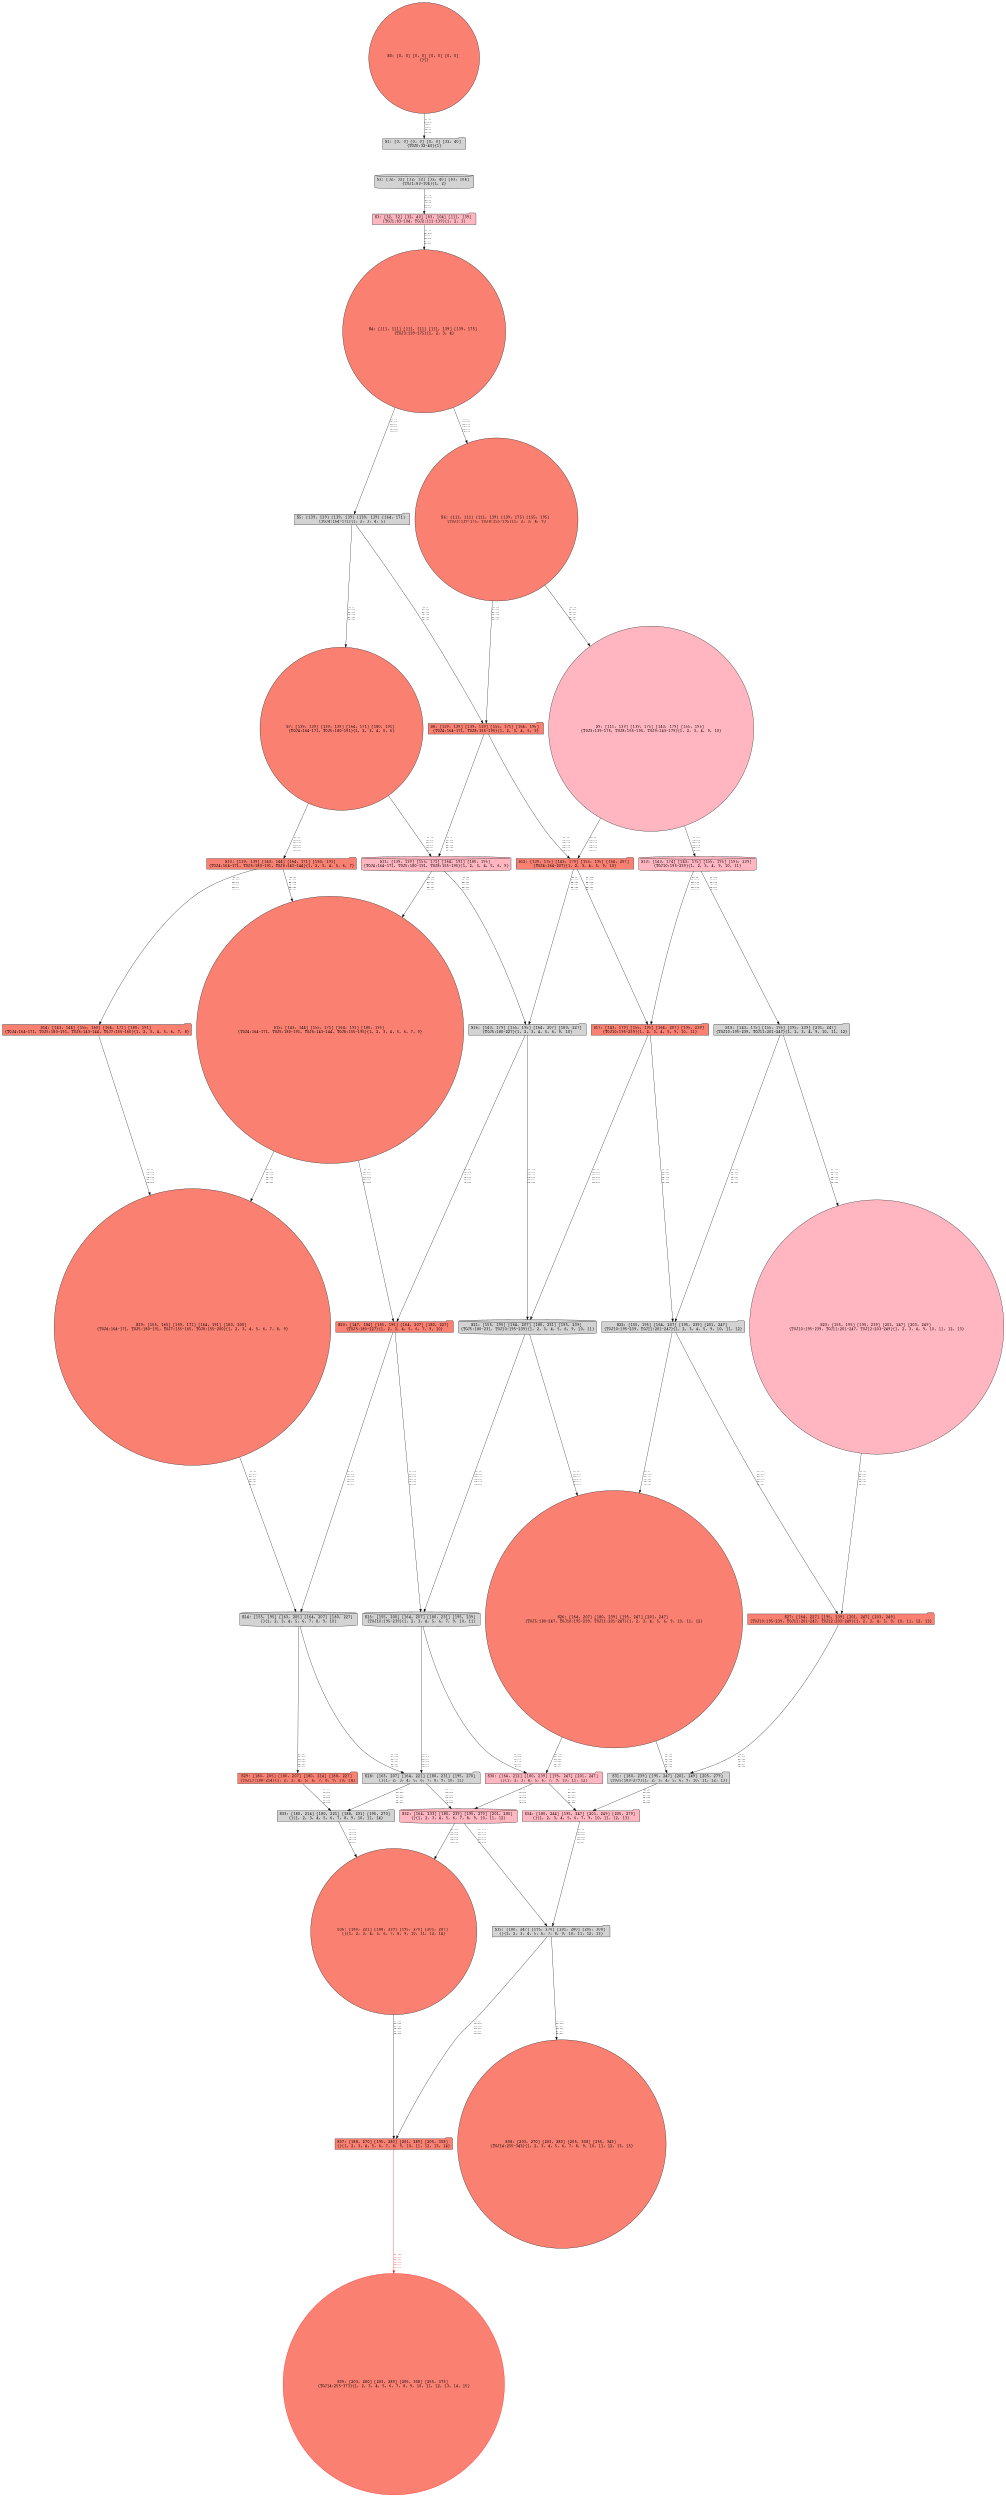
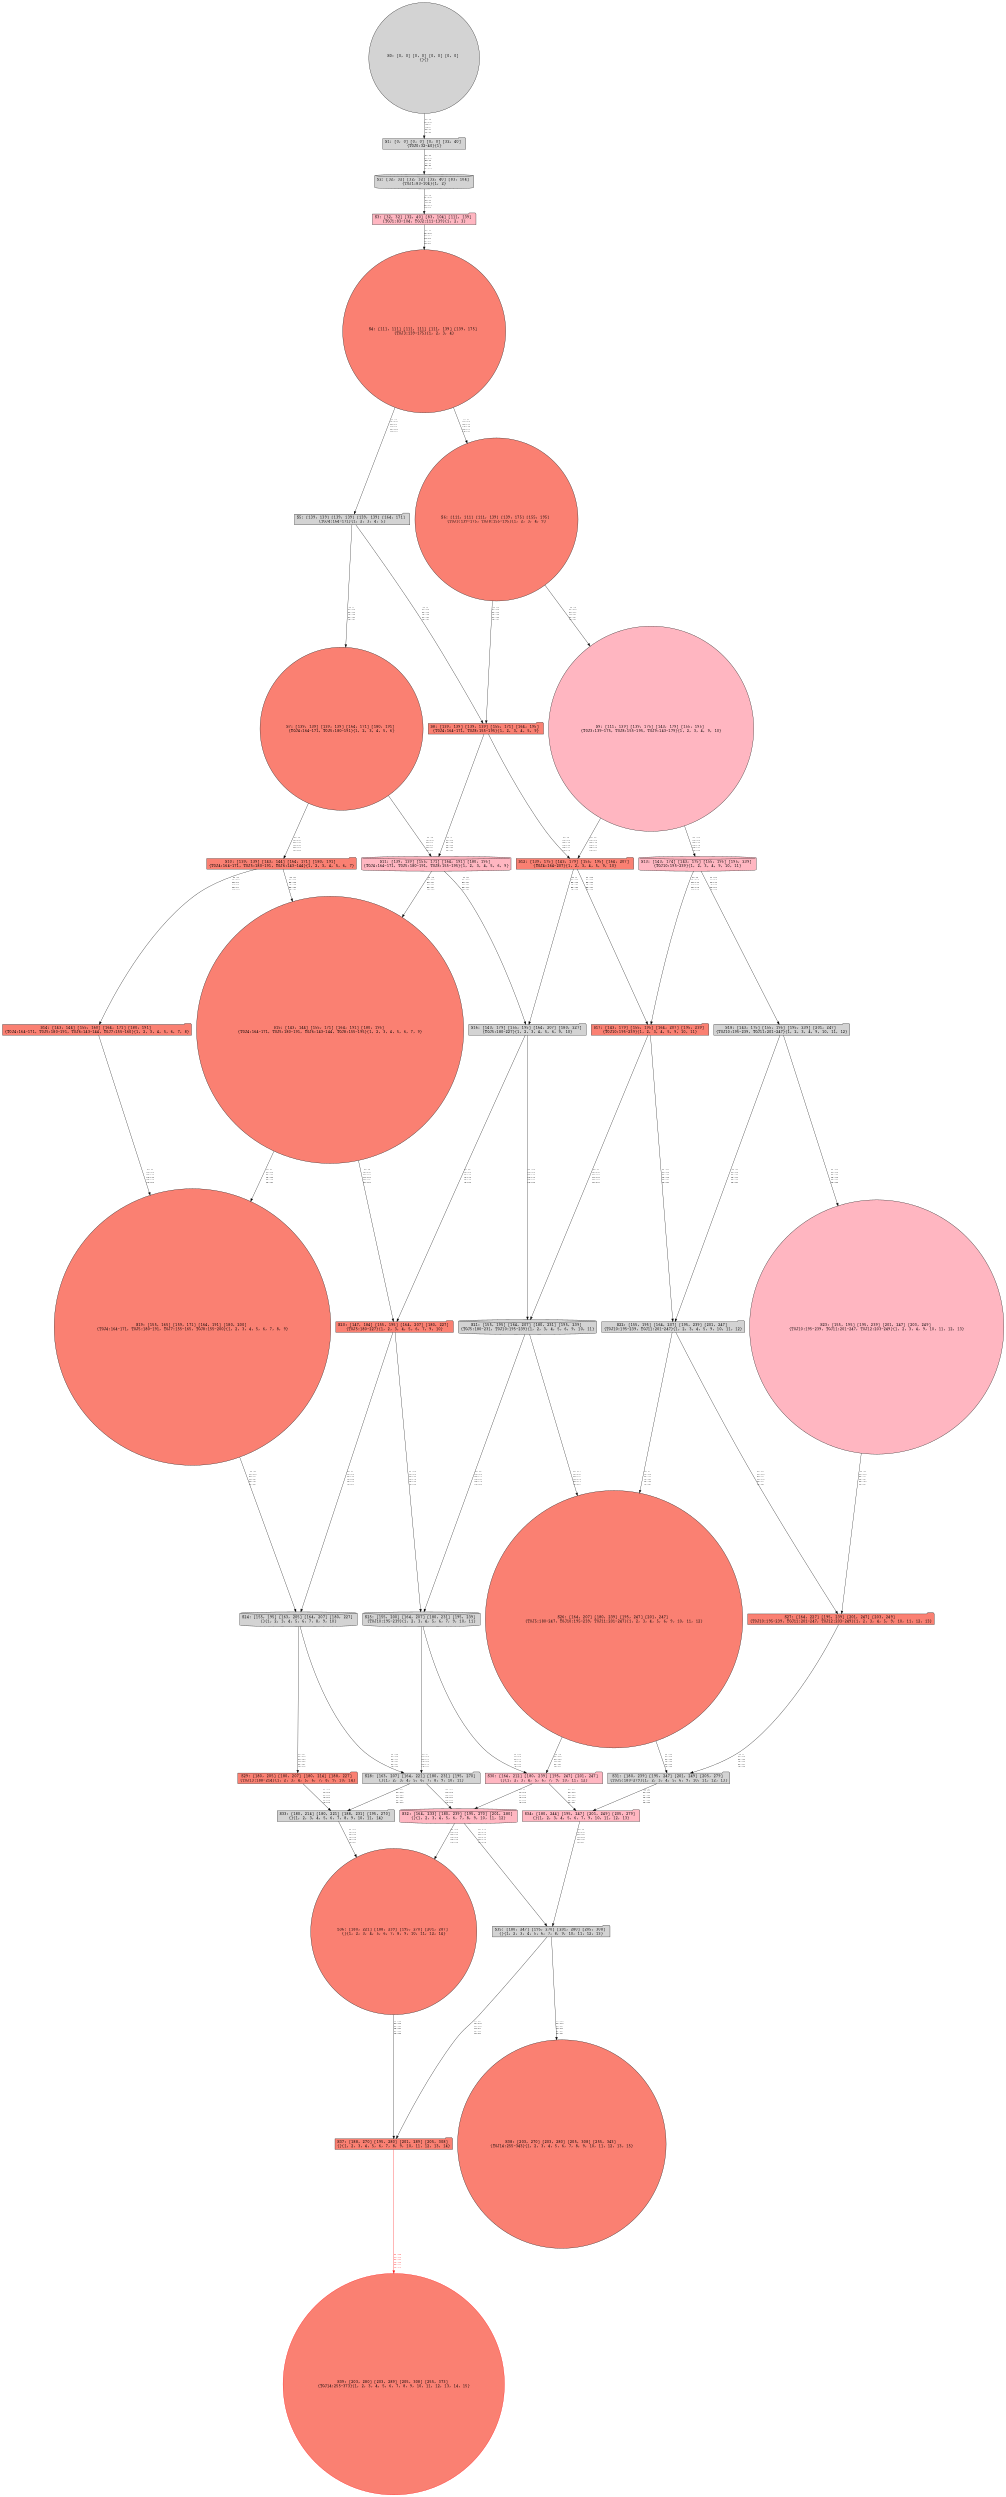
node "S0: [0, 0] [0, 0] [0, 0] [0, 0] {}{}": fillcolor salmon -> lightgrey
edge "S1: [0, 0] [0, 0] [0, 0] [32, 40] {T0J0:32-40}{1}" -> "S2: [32, 32] [32, 32] [32, 40] [83, 104] {T0J1:83-104}{1, 2}": added, label "T0 J1 DL=350 ES=32 LS=40 EF=83 LF=104"
